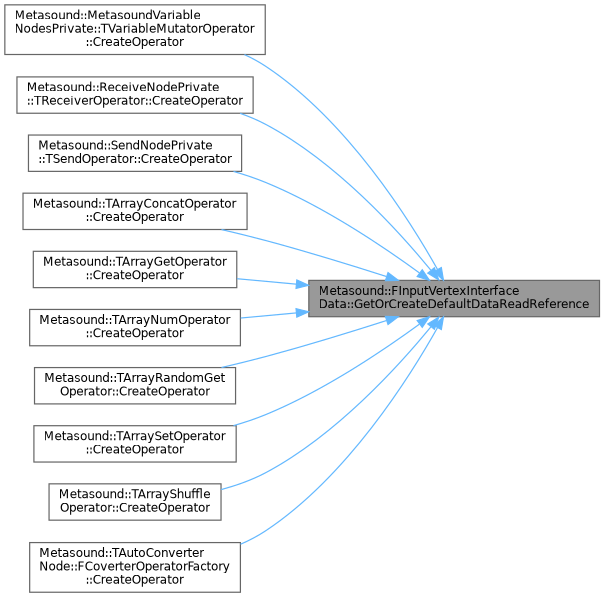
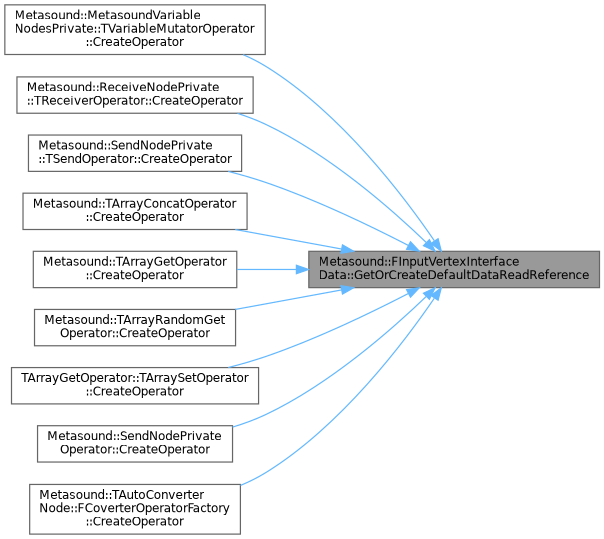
node "Metasound::TArrayNumOperator ::CreateOperator": removed
node "Metasound::TArraySetOperator ::CreateOperator": label "Metasound::TArraySetOperator ::CreateOperator" -> "TArrayGetOperator::TArraySetOperator ::CreateOperator"
node "Metasound::TArrayShuffle Operator::CreateOperator": label "Metasound::TArrayShuffle Operator::CreateOperator" -> "Metasound::SendNodePrivate Operator::CreateOperator"
